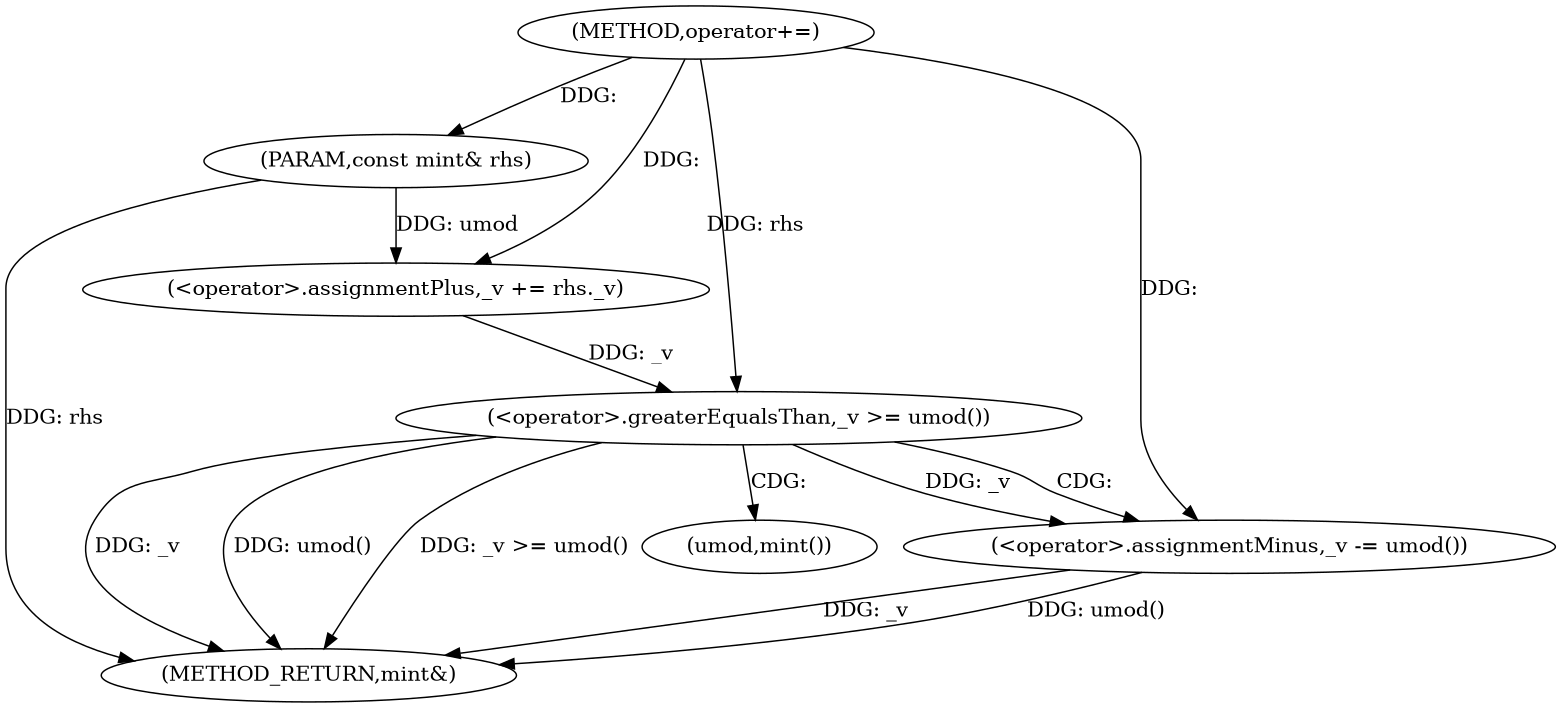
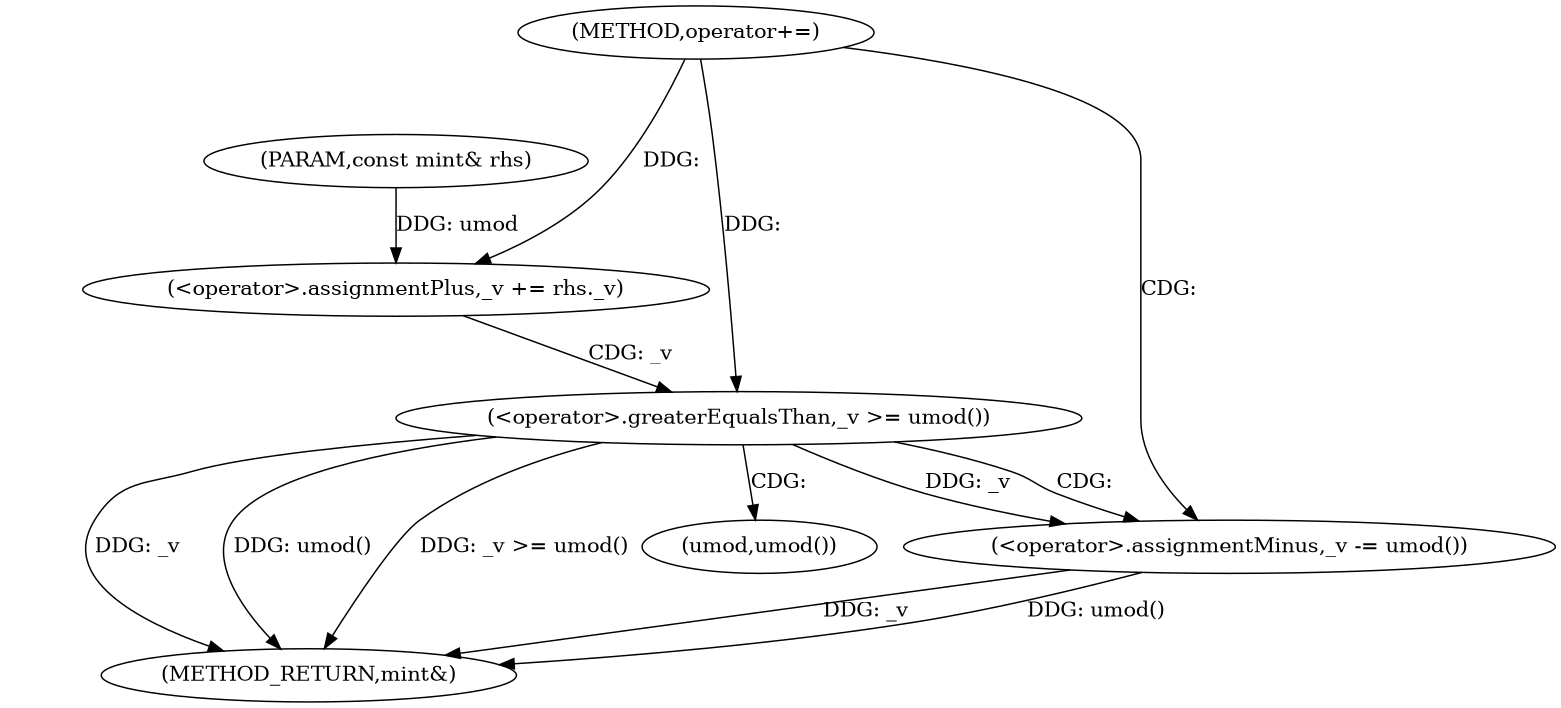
edge "(METHOD,operator+=)" -> "(PARAM,const mint& rhs)": removed, label "DDG:"
edge "(METHOD,operator+=)" -> "(<operator>.greaterEqualsThan,_v >= umod())": label "DDG: rhs" -> "DDG: "
edge "(METHOD,operator+=)" -> "(<operator>.assignmentMinus,_v -= umod())": label "DDG: " -> "CDG: "
edge "(<operator>.assignmentPlus,_v += rhs._v)" -> "(<operator>.greaterEqualsThan,_v >= umod())": label "DDG: _v" -> "CDG: _v"
edge "(PARAM,const mint& rhs)" -> "(METHOD_RETURN,mint&)": removed, label "DDG: rhs"
node "(umod,mint())": label "(umod,mint())" -> "(umod,umod())"
